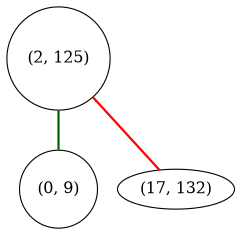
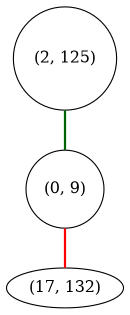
edge "(2, 125)" -- "(17, 132)": now "(0, 9)" -- "(17, 132)"
